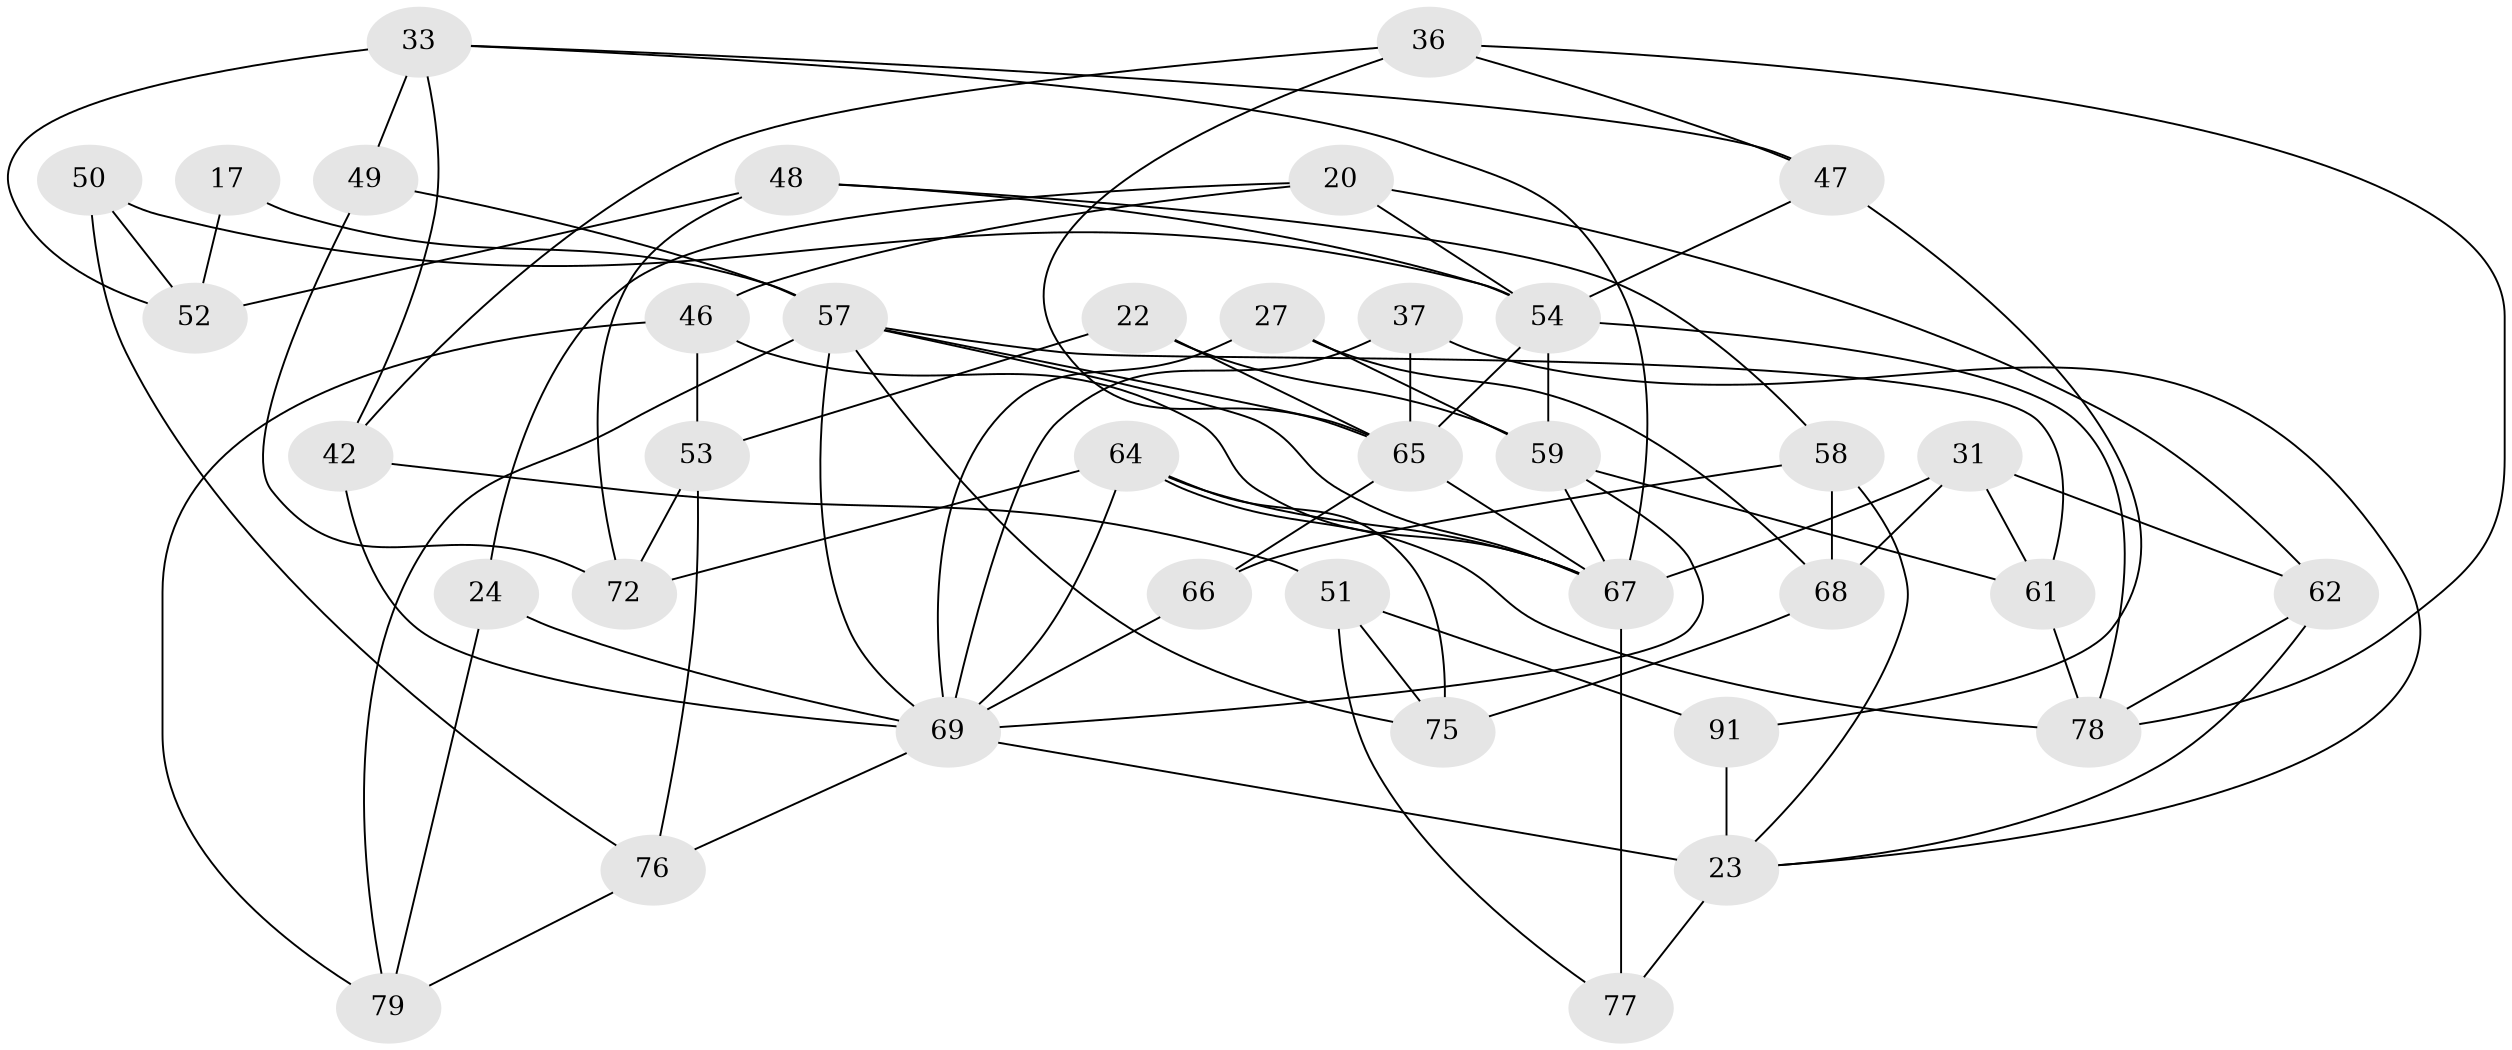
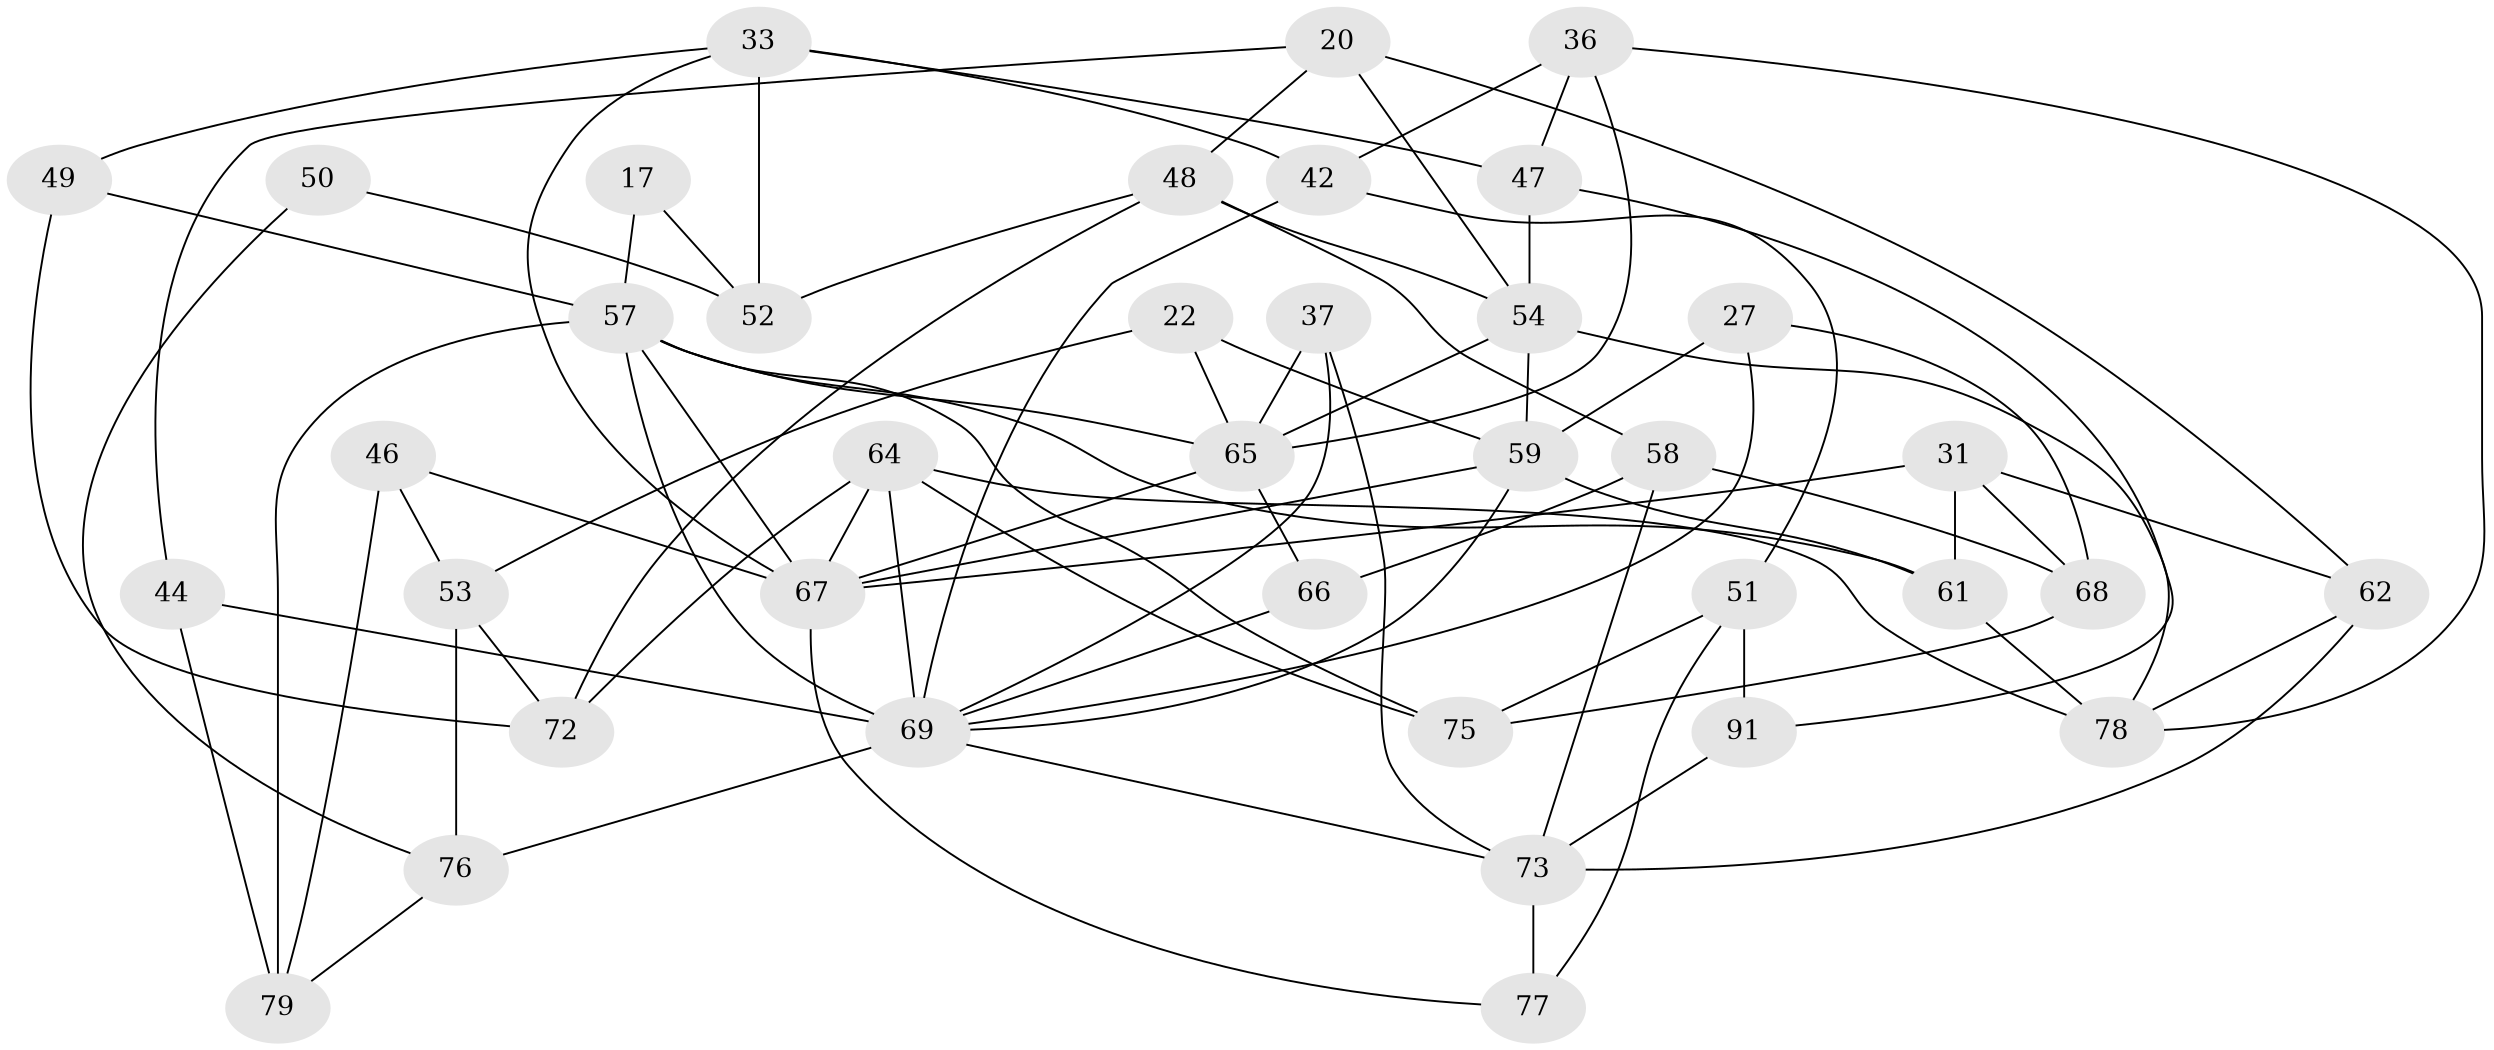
edge "20" -- "46": now "20" -- "48"
edge "50" -- "54": removed
node "24": label "24" -> "44"
node "23": label "23" -> "73"
